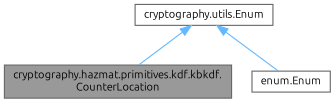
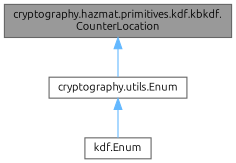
edge "cryptography.hazmat.primitives.kdf.kbkdf. CounterLocation" -> "cryptography.utils.Enum": reversed
node "enum.Enum": label "enum.Enum" -> "kdf.Enum"
